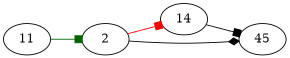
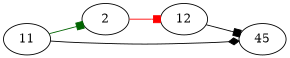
node "14": label "14" -> "12"
edge "2" -> "45": now "11" -> "45"
